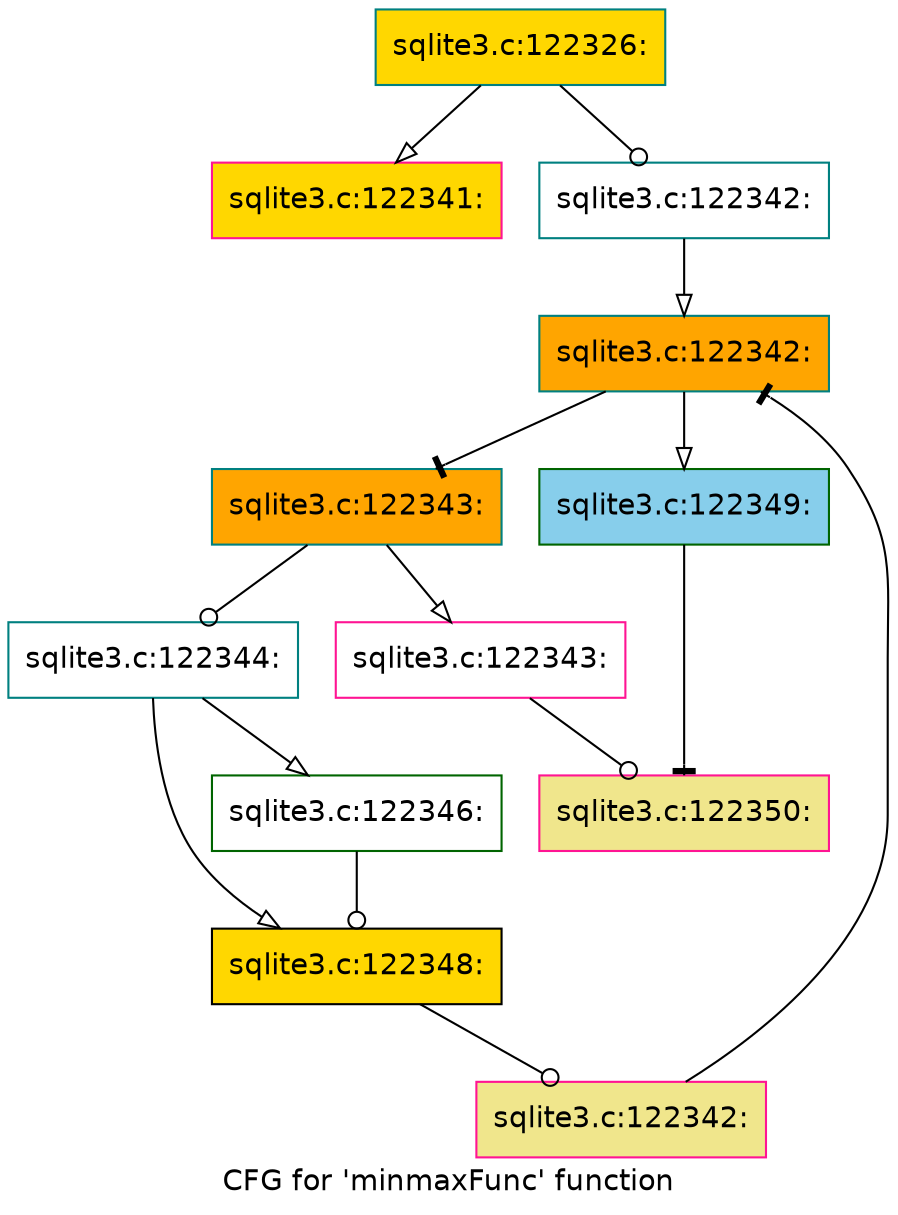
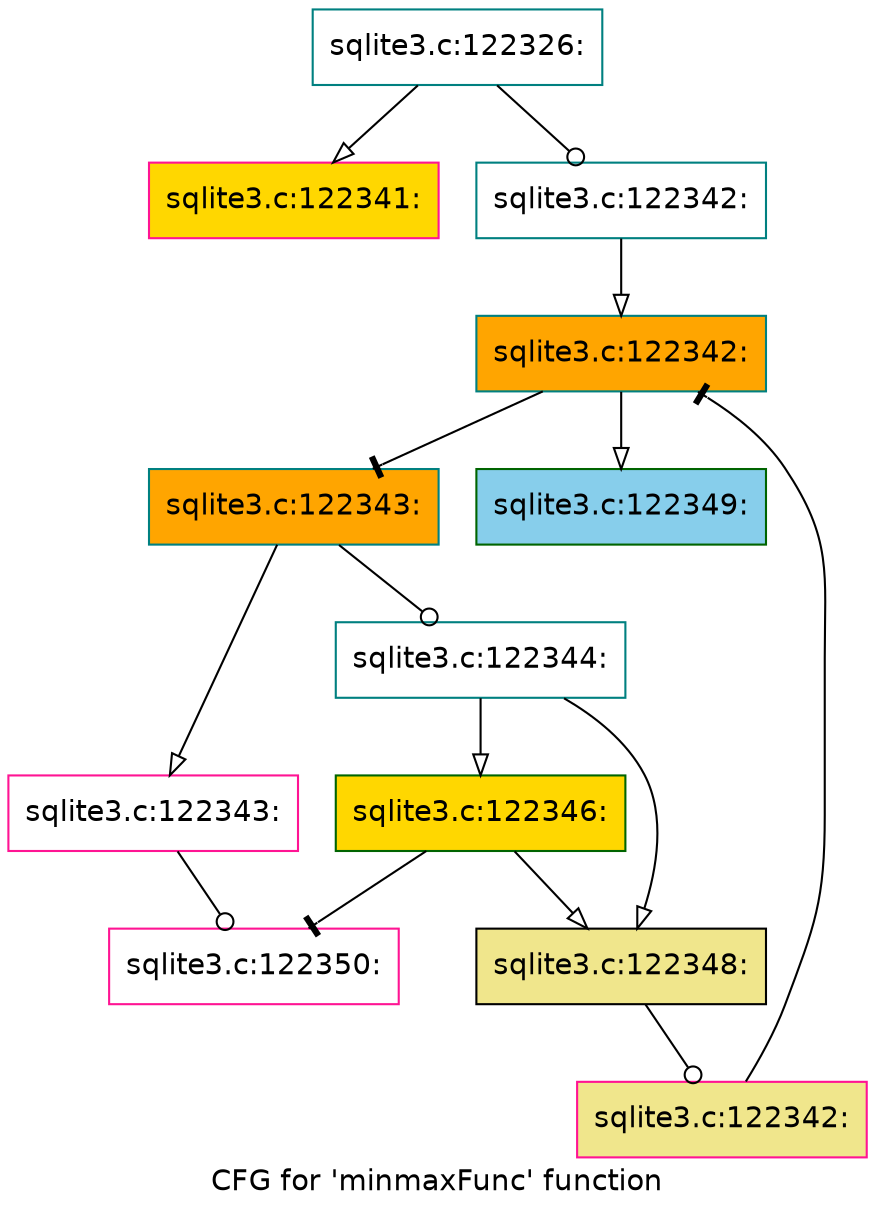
node "sqlite3.c:122326:": fillcolor gold -> white
edge "sqlite3.c:122349:" -> "sqlite3.c:122350:": now "sqlite3.c:122346:" -> "sqlite3.c:122350:"
node "sqlite3.c:122346:": fillcolor white -> gold
node "sqlite3.c:122350:": fillcolor khaki -> white
edge "sqlite3.c:122346:" -> "sqlite3.c:122348:": arrowhead odot -> onormal
node "sqlite3.c:122348:": fillcolor gold -> khaki
